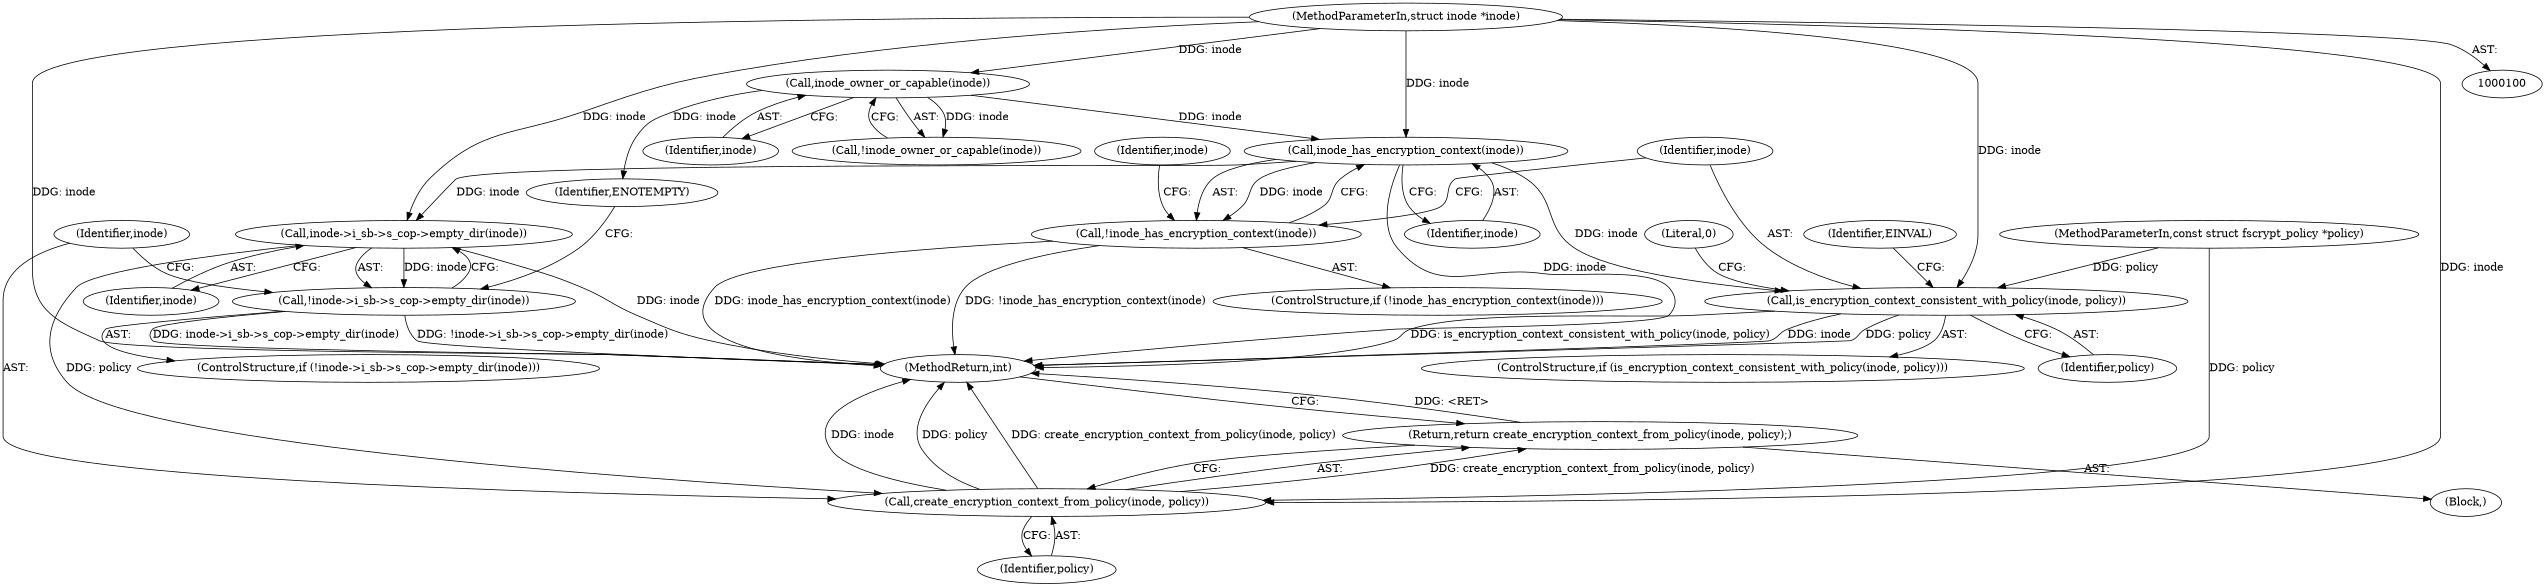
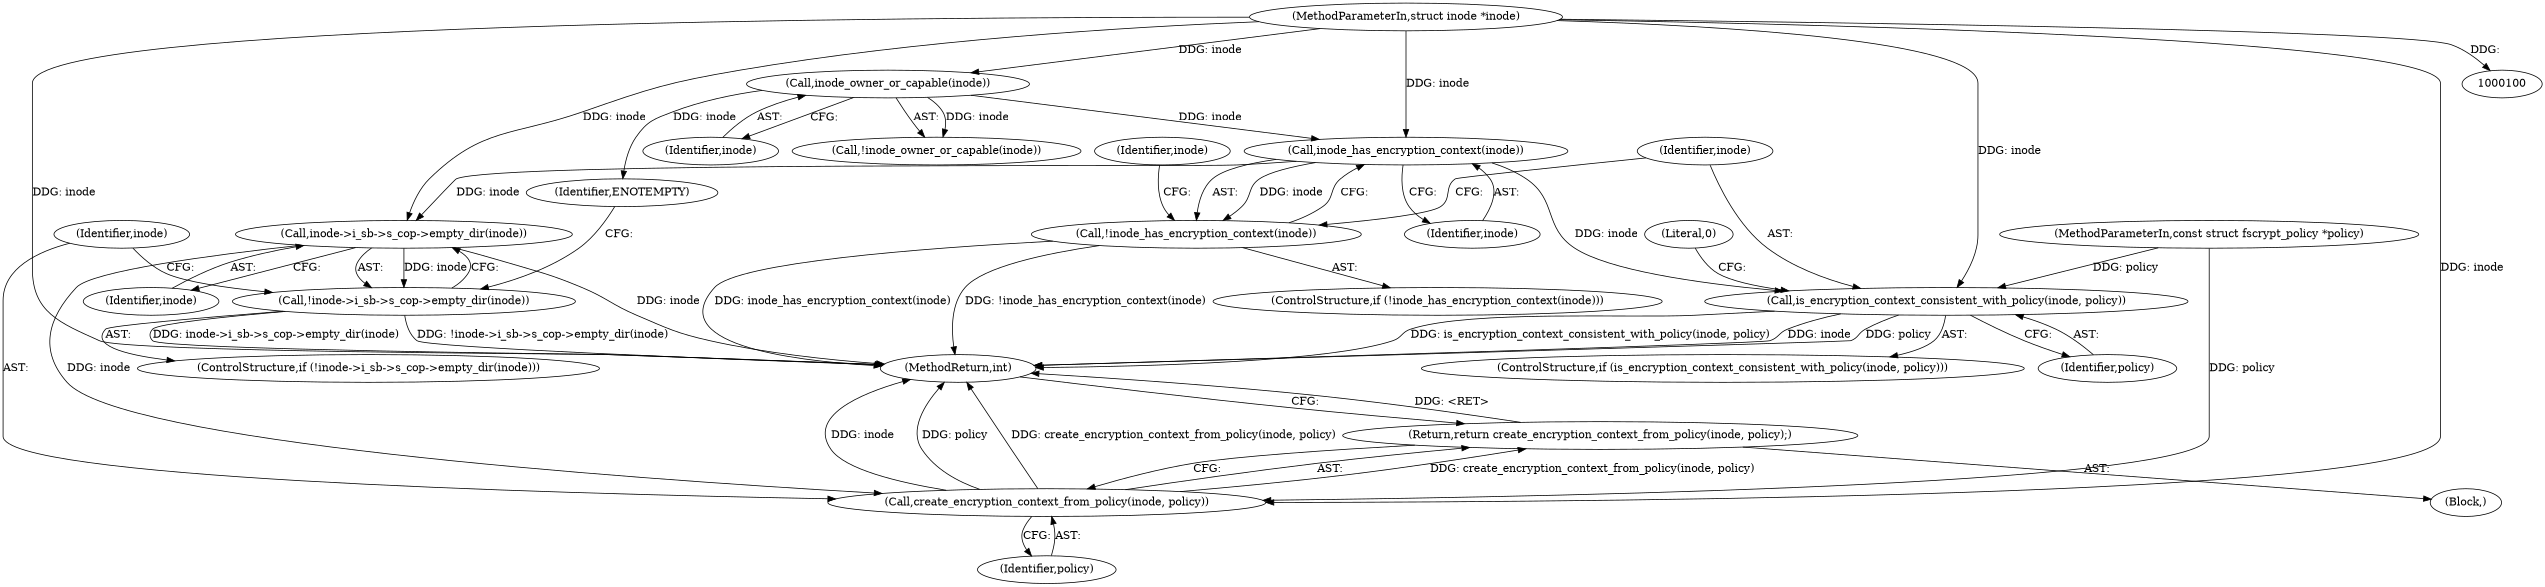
edge "(MethodParameterIn,struct inode *inode)" -> "1000100": label "AST: " -> "DDG: "
edge "(Call,!inode_owner_or_capable(inode))" -> "(Call,inode_owner_or_capable(inode))": removed, label "CFG:"
node "(Identifier,EINVAL)": removed
edge "(Call,inode_has_encryption_context(inode))" -> "(MethodReturn,int)": removed, label "DDG: inode"
edge "(Call,inode->i_sb->s_cop->empty_dir(inode))" -> "(Call,create_encryption_context_from_policy(inode, policy))": label "DDG: policy" -> "DDG: inode"
